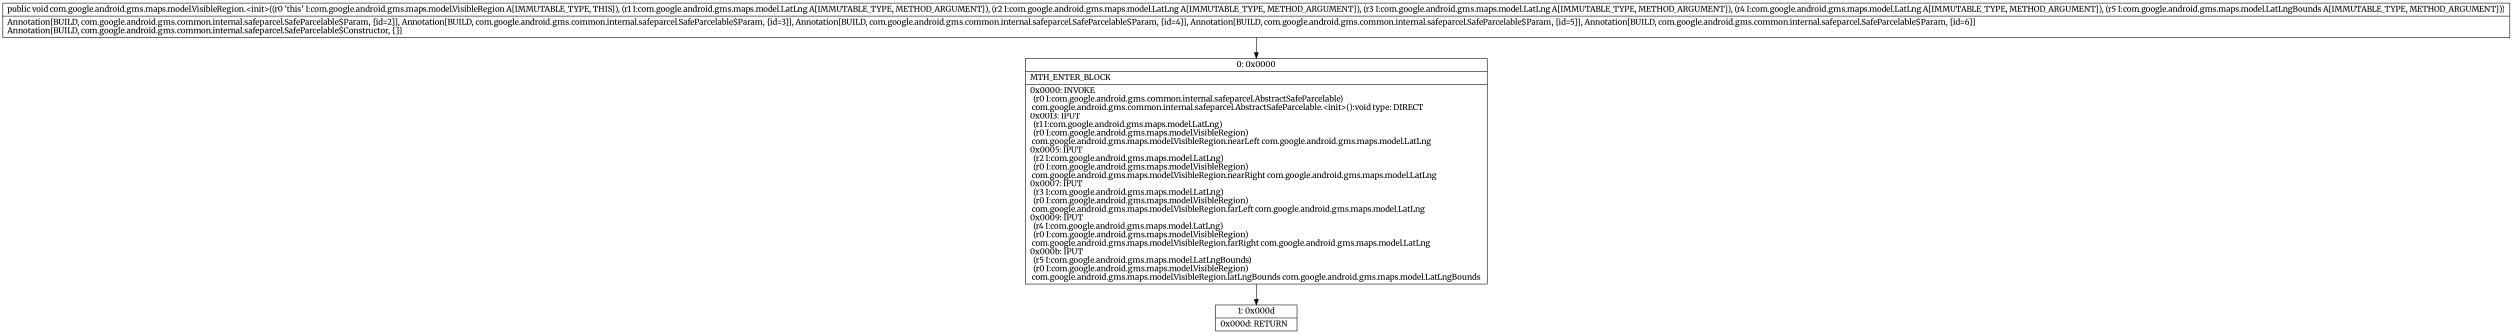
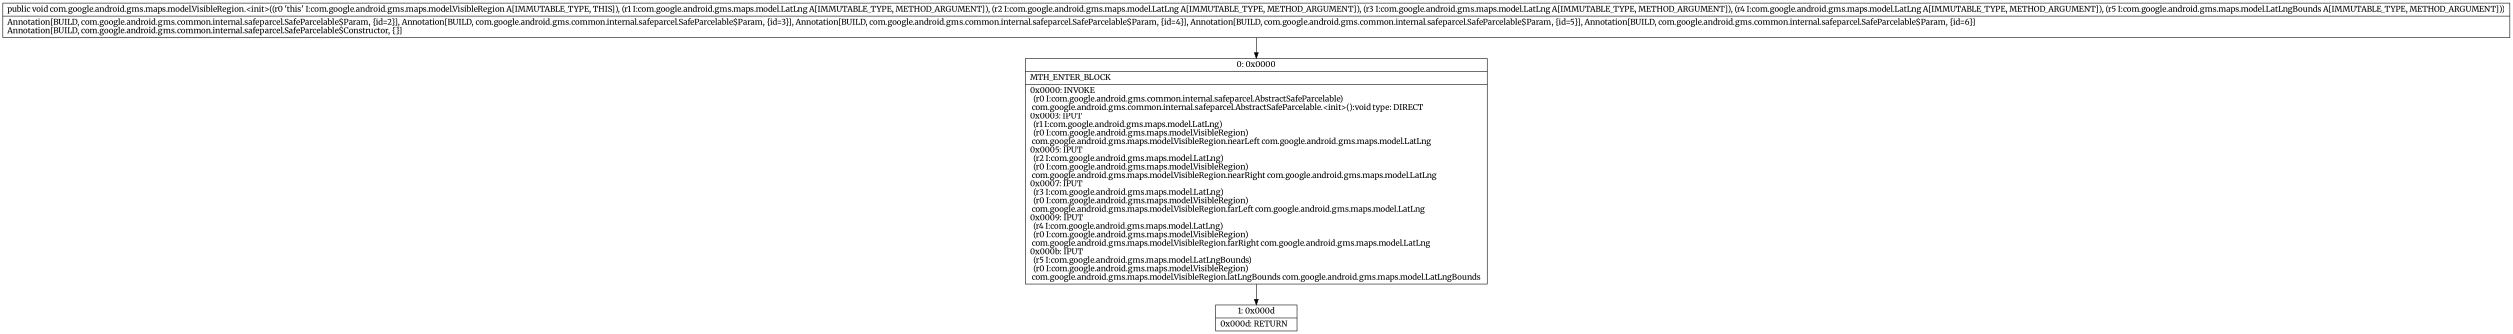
node "0: 0x0000": text "0x0013: IPUT" -> "0x0003: IPUT"
